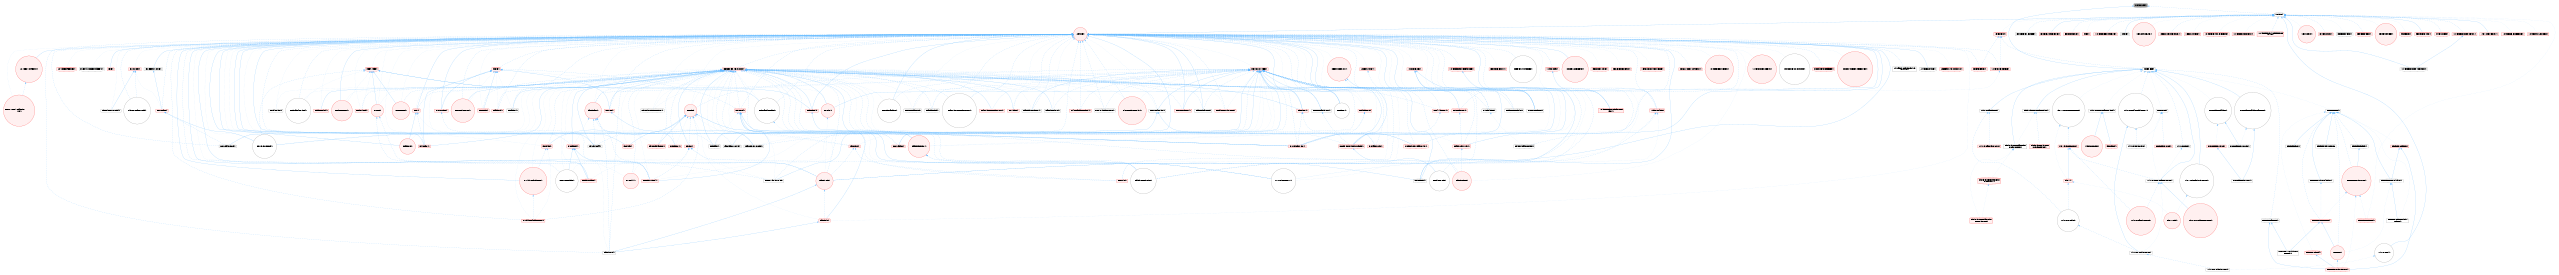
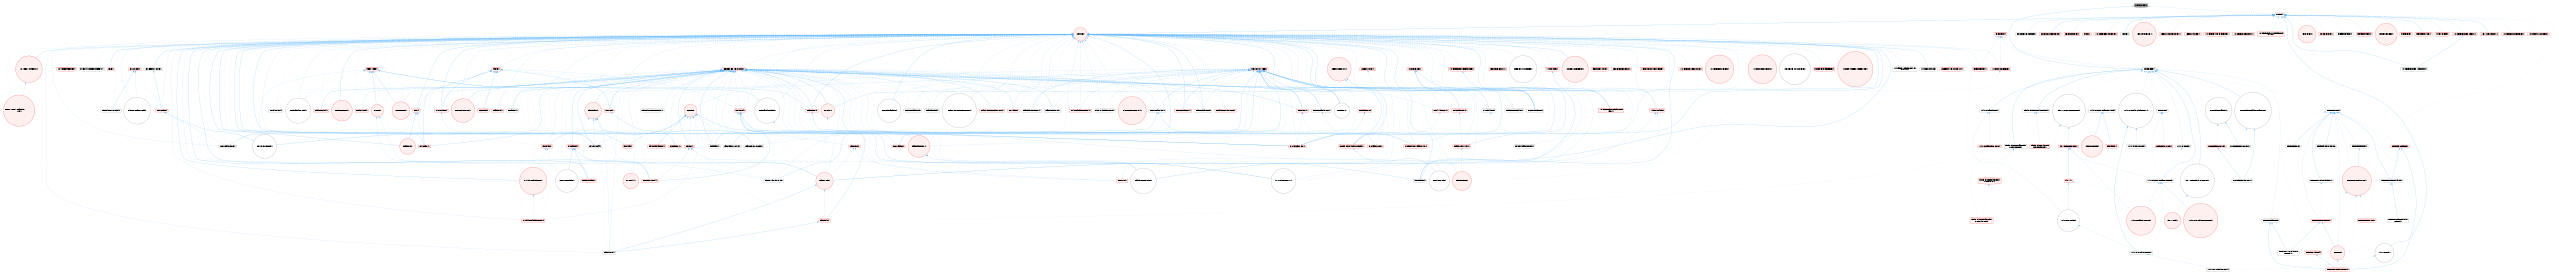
node "CoreAsyncTaskNotification.h": label "CoreAsyncTaskNotification.h" -> "MovieSceneTimeController.h"
